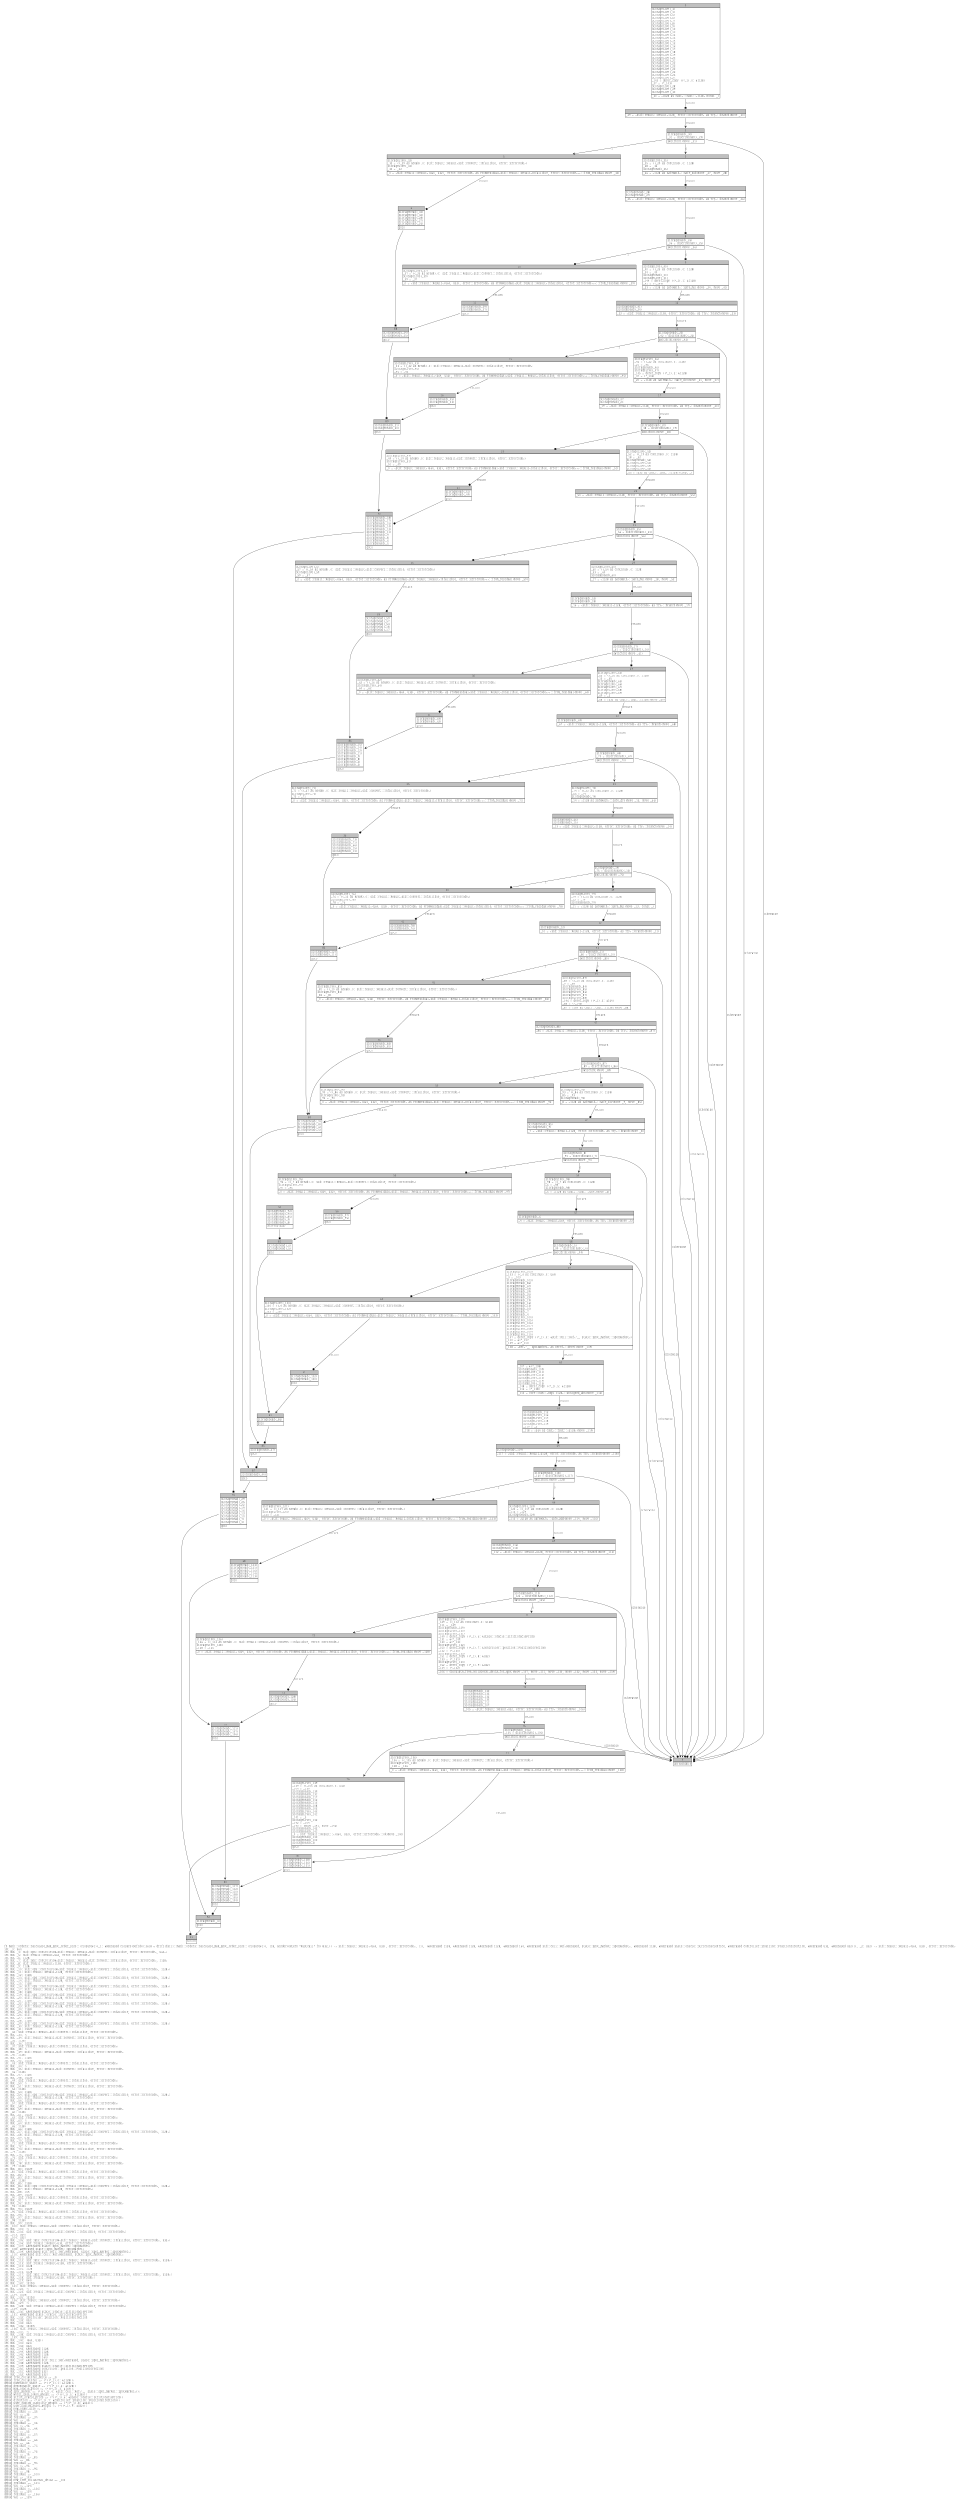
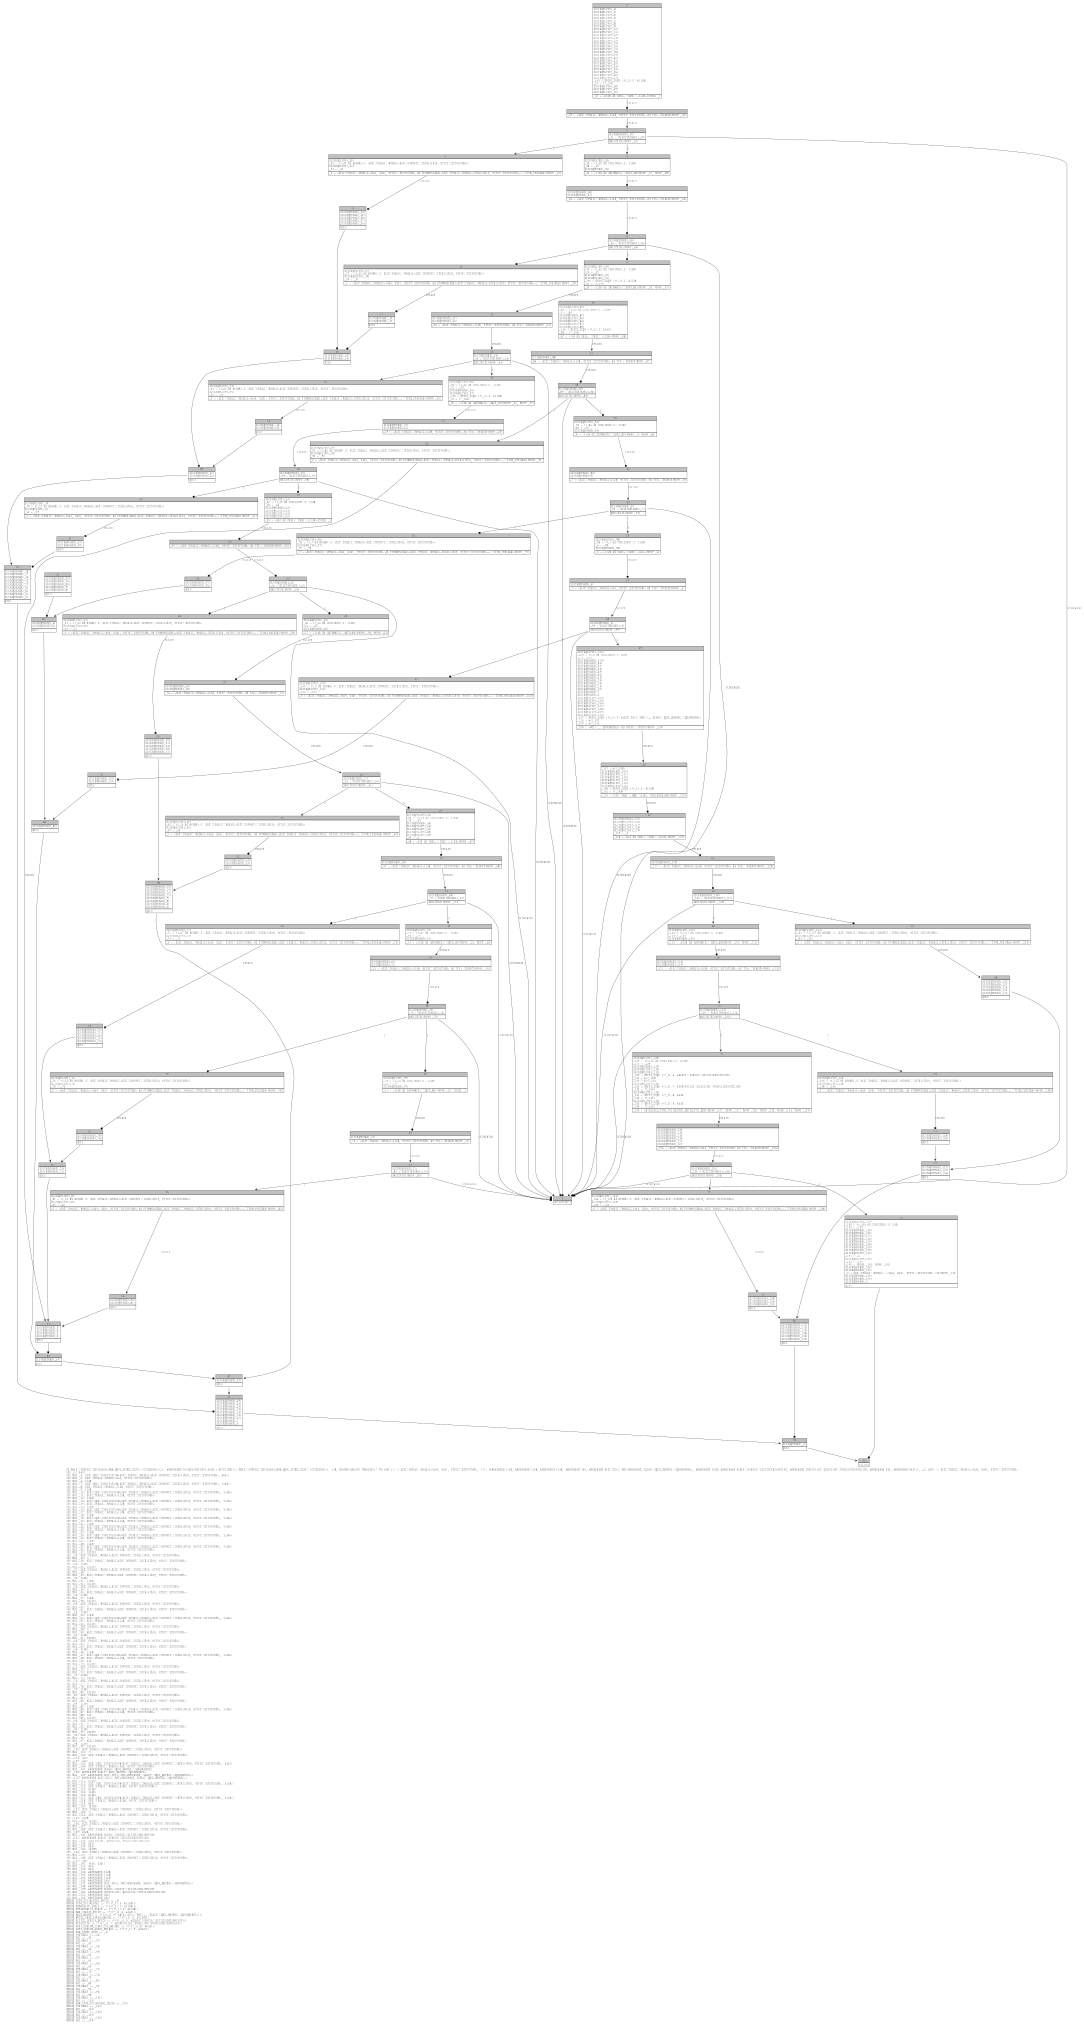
edge "43" -> "44": removed, label "0"
node "51": text "discriminant" -> "goto"
